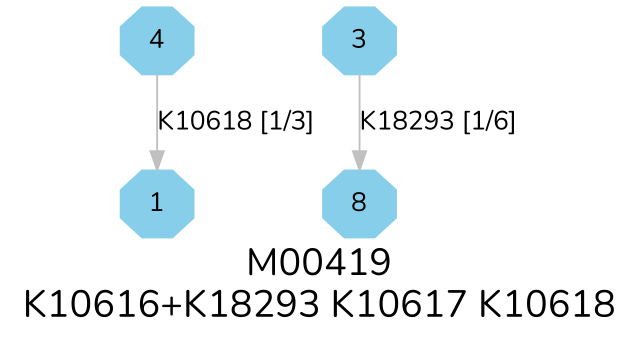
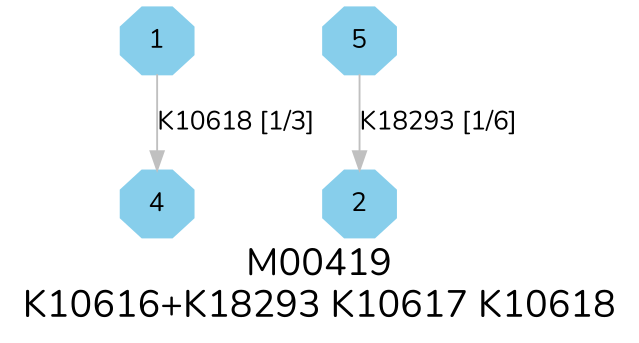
node "3": label "3" -> "5"
edge "4" -> "1": reversed
node "8": label "8" -> "2"
